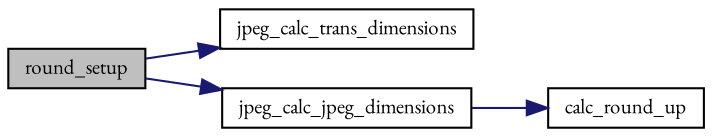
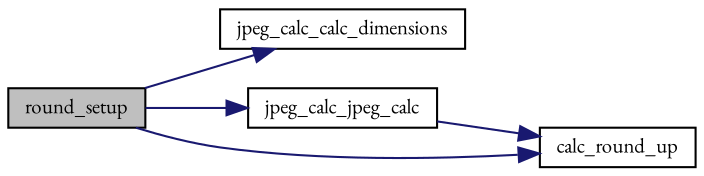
node "jpeg_calc_trans_dimensions": label "jpeg_calc_trans_dimensions" -> "jpeg_calc_calc_dimensions"
node "jpeg_calc_jpeg_dimensions": label "jpeg_calc_jpeg_dimensions" -> "jpeg_calc_jpeg_calc"
edge "round_setup" -> "calc_round_up": added
